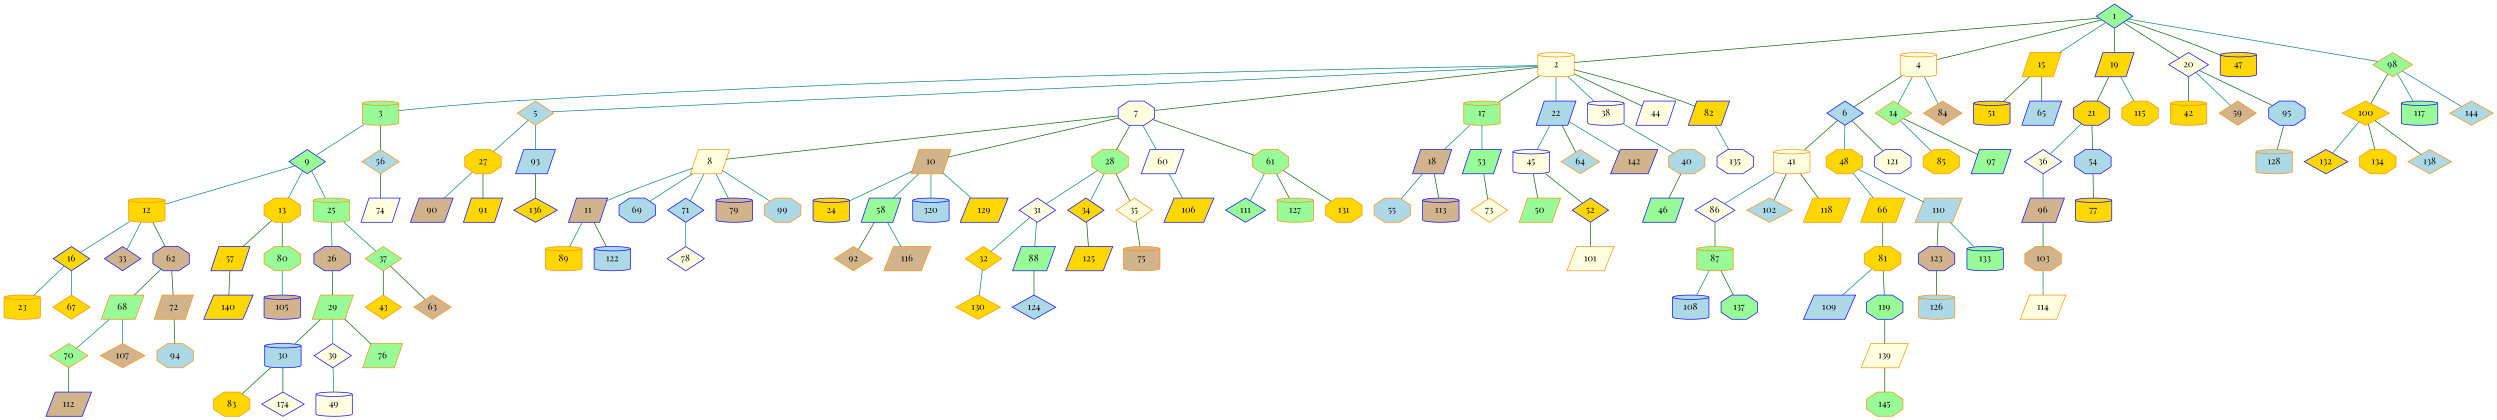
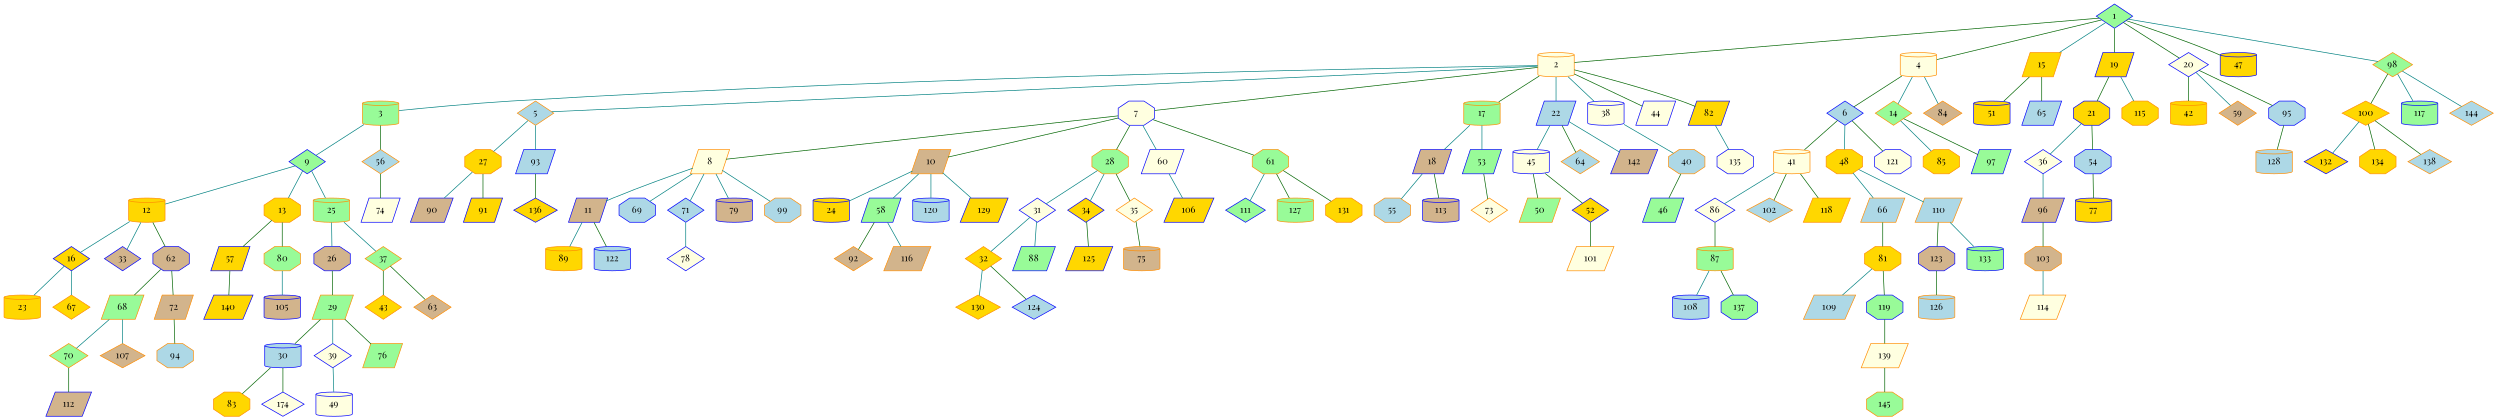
node "320": label "320" -> "120"
node "66": fillcolor gold -> lightblue
edge "88" -- "124": now "32" -- "124"
node "109": color blue -> darkorange
